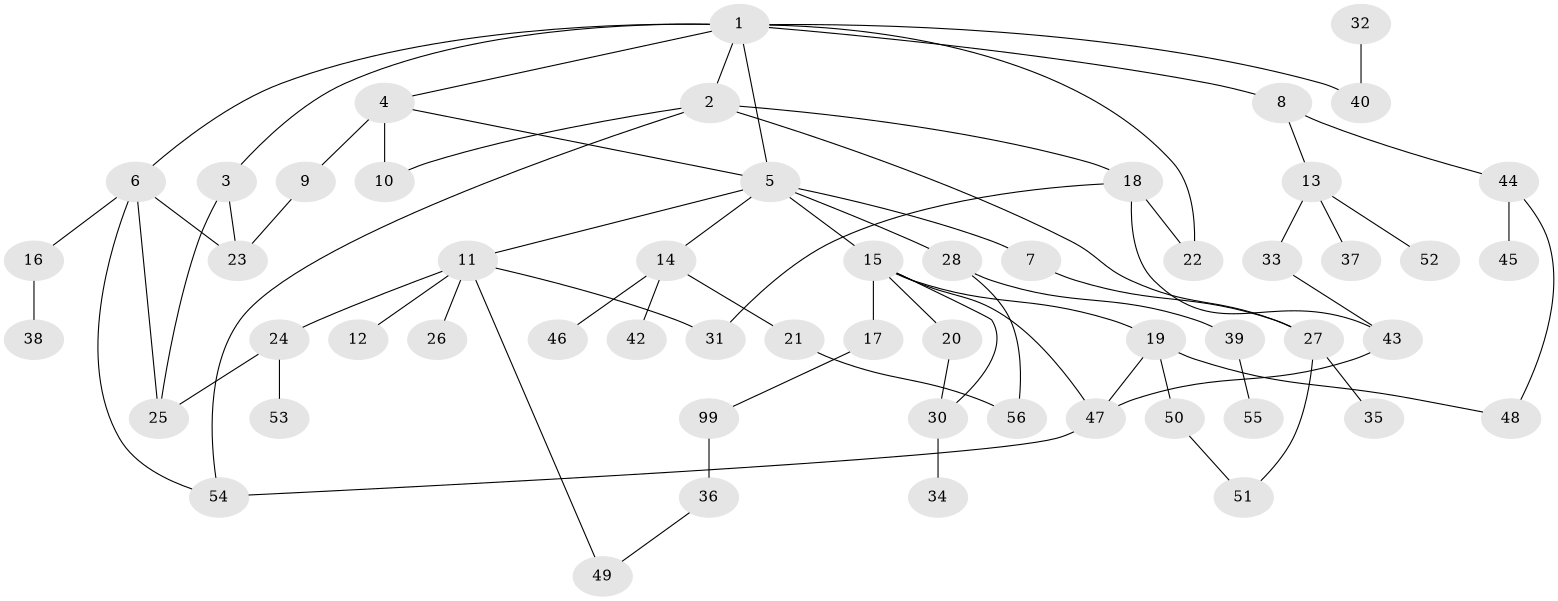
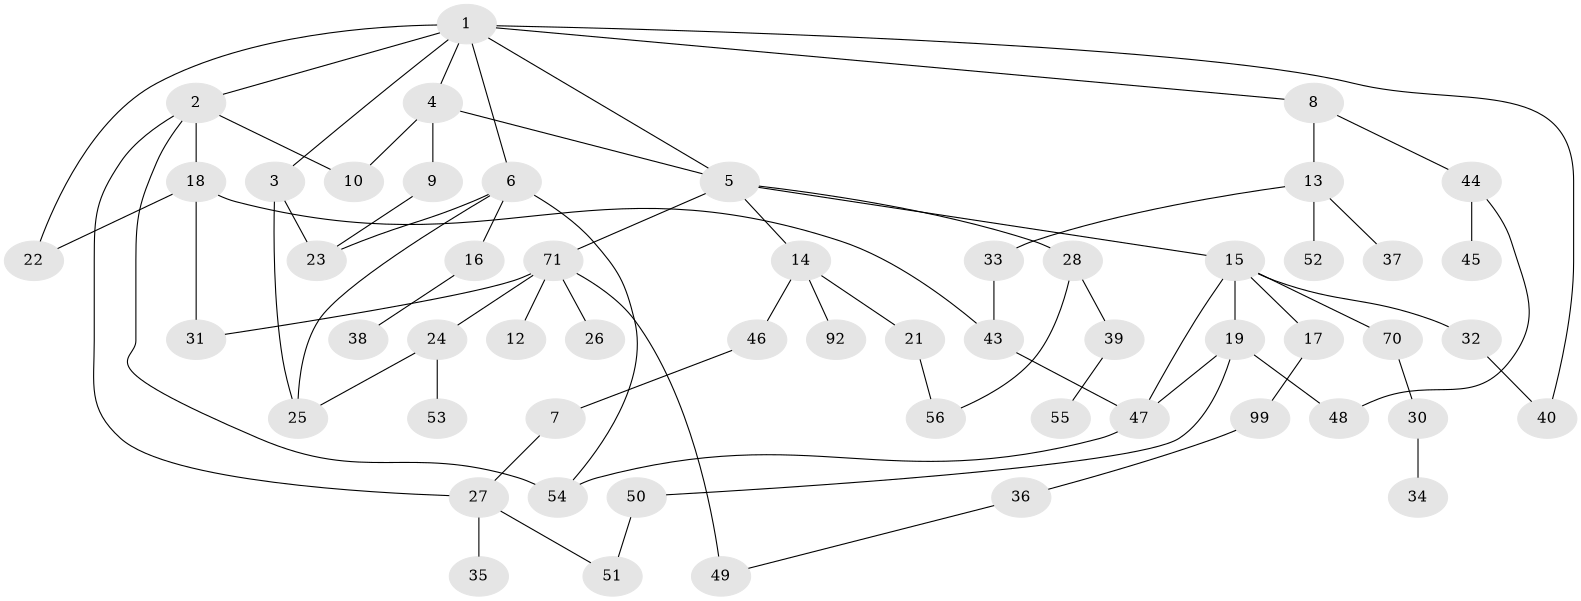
edge "5" -- "7": now "46" -- "7"
node "11": label "11" -> "71"
edge "15" -- "30": now "15" -- "32"
node "42": label "42" -> "92"
node "20": label "20" -> "70"
